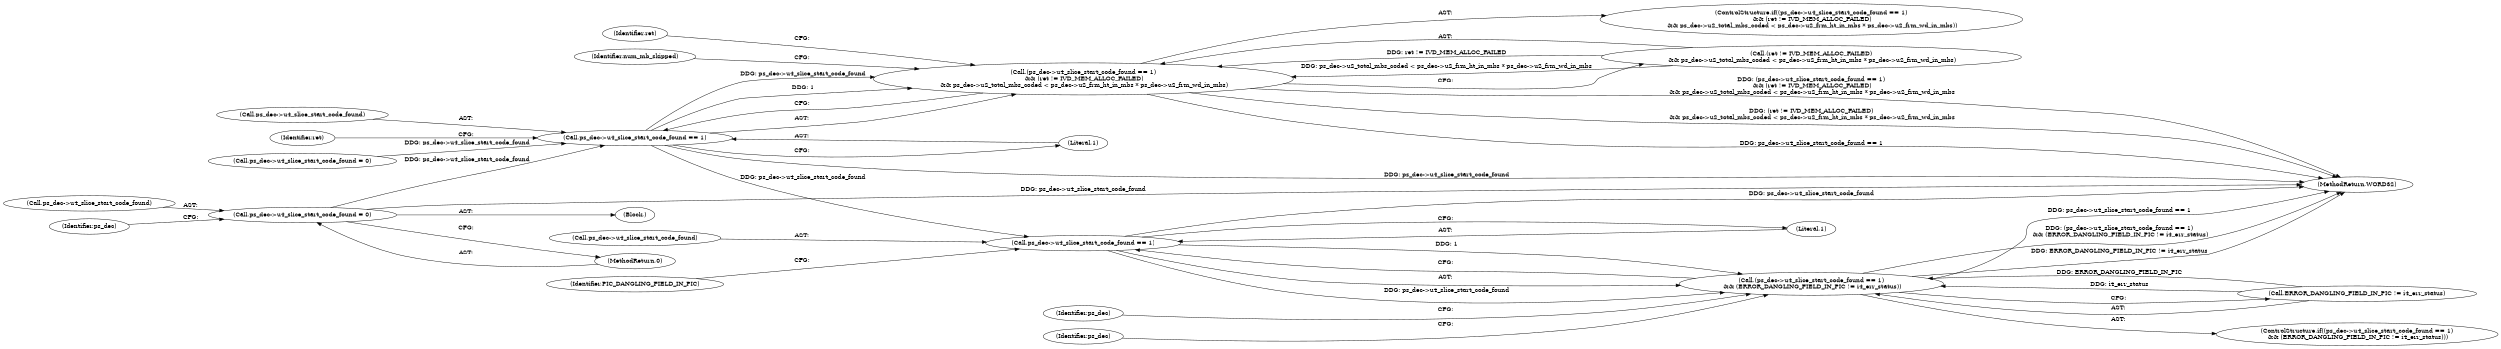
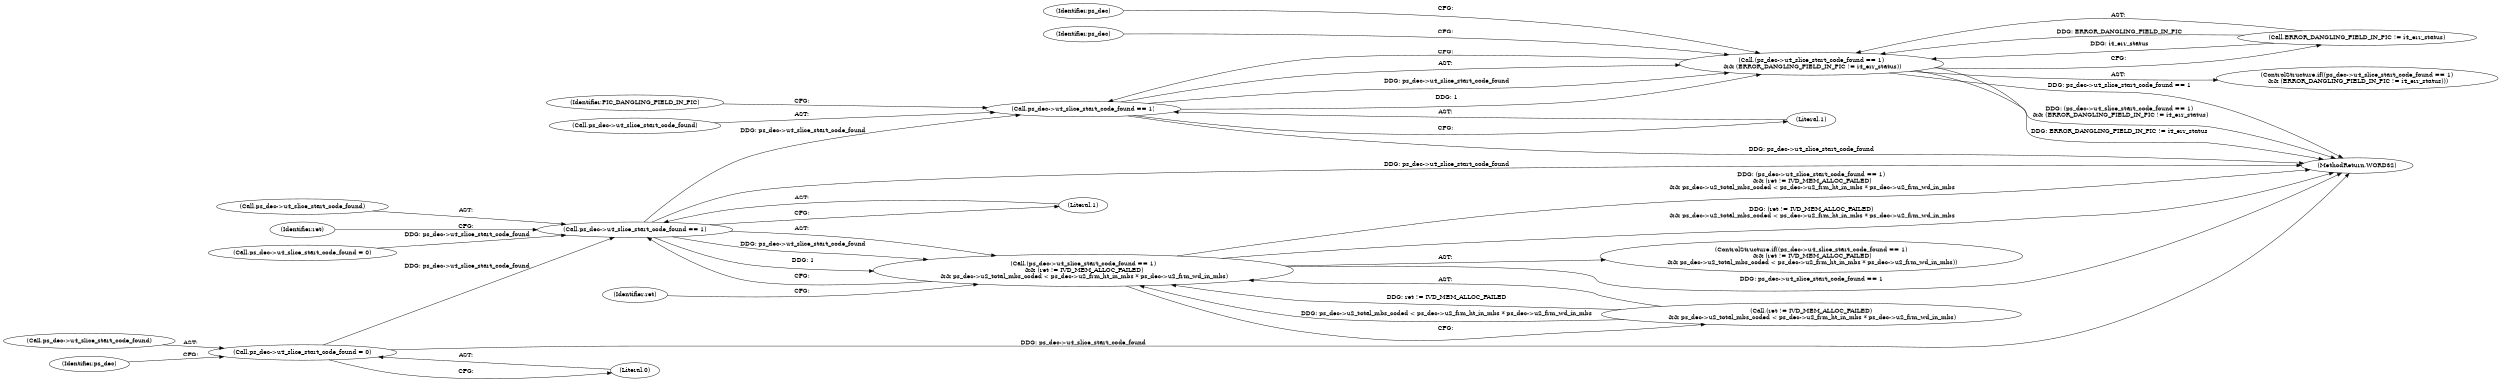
node "(Identifier,num_mb_skipped)": removed
node "(Block,)": removed
node "(MethodReturn,0)": label "(MethodReturn,0)" -> "(Literal,0)"
